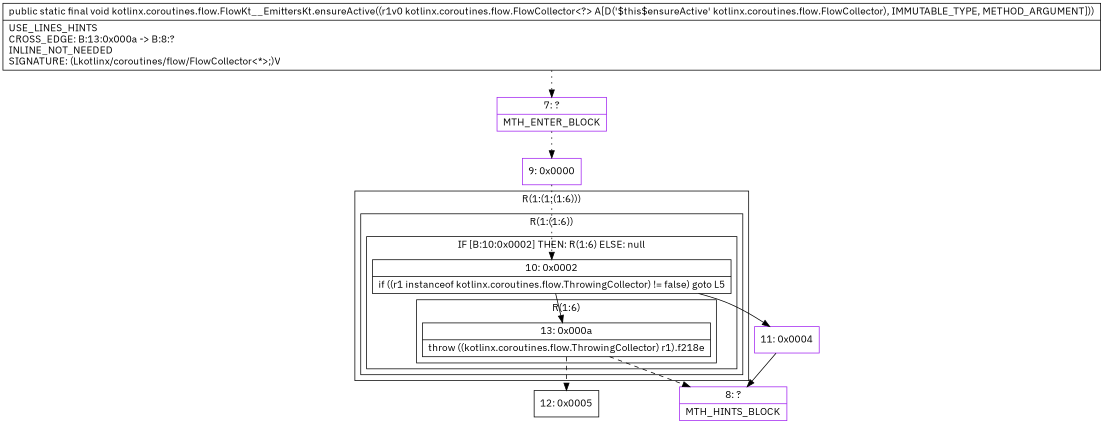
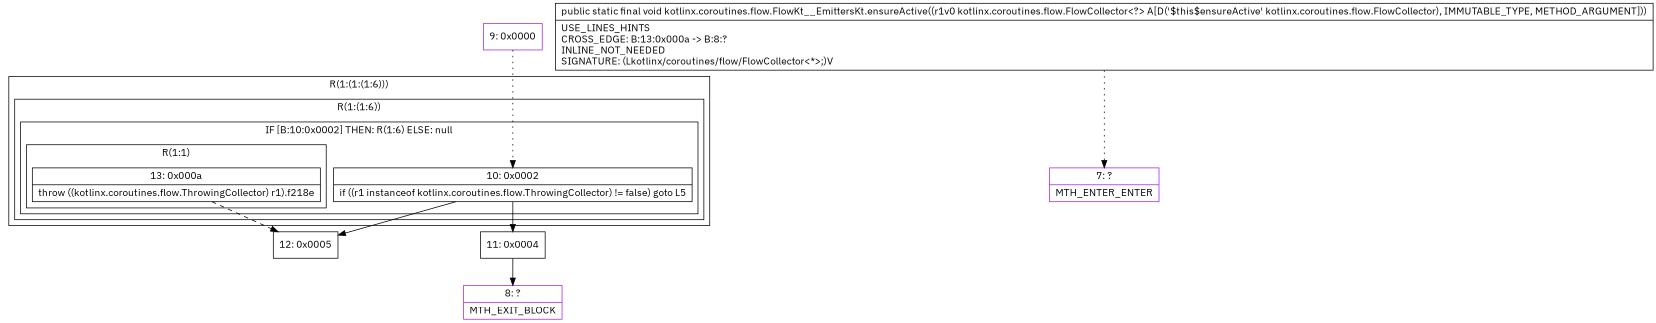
node "7: ?": text "MTH_ENTER_BLOCK" -> "MTH_ENTER_ENTER"
edge "7: ?" -> "9: 0x0000": removed
edge "10: 0x0002" -> "13: 0x000a": now "10: 0x0002" -> "12: 0x0005"
cluster "R(1:6)": label "R(1:6)" -> "R(1:1)"
node "11: 0x0004": color purple -> black
edge "13: 0x000a" -> "8: ?": removed
node "8: ?": text "MTH_HINTS_BLOCK" -> "MTH_EXIT_BLOCK"
